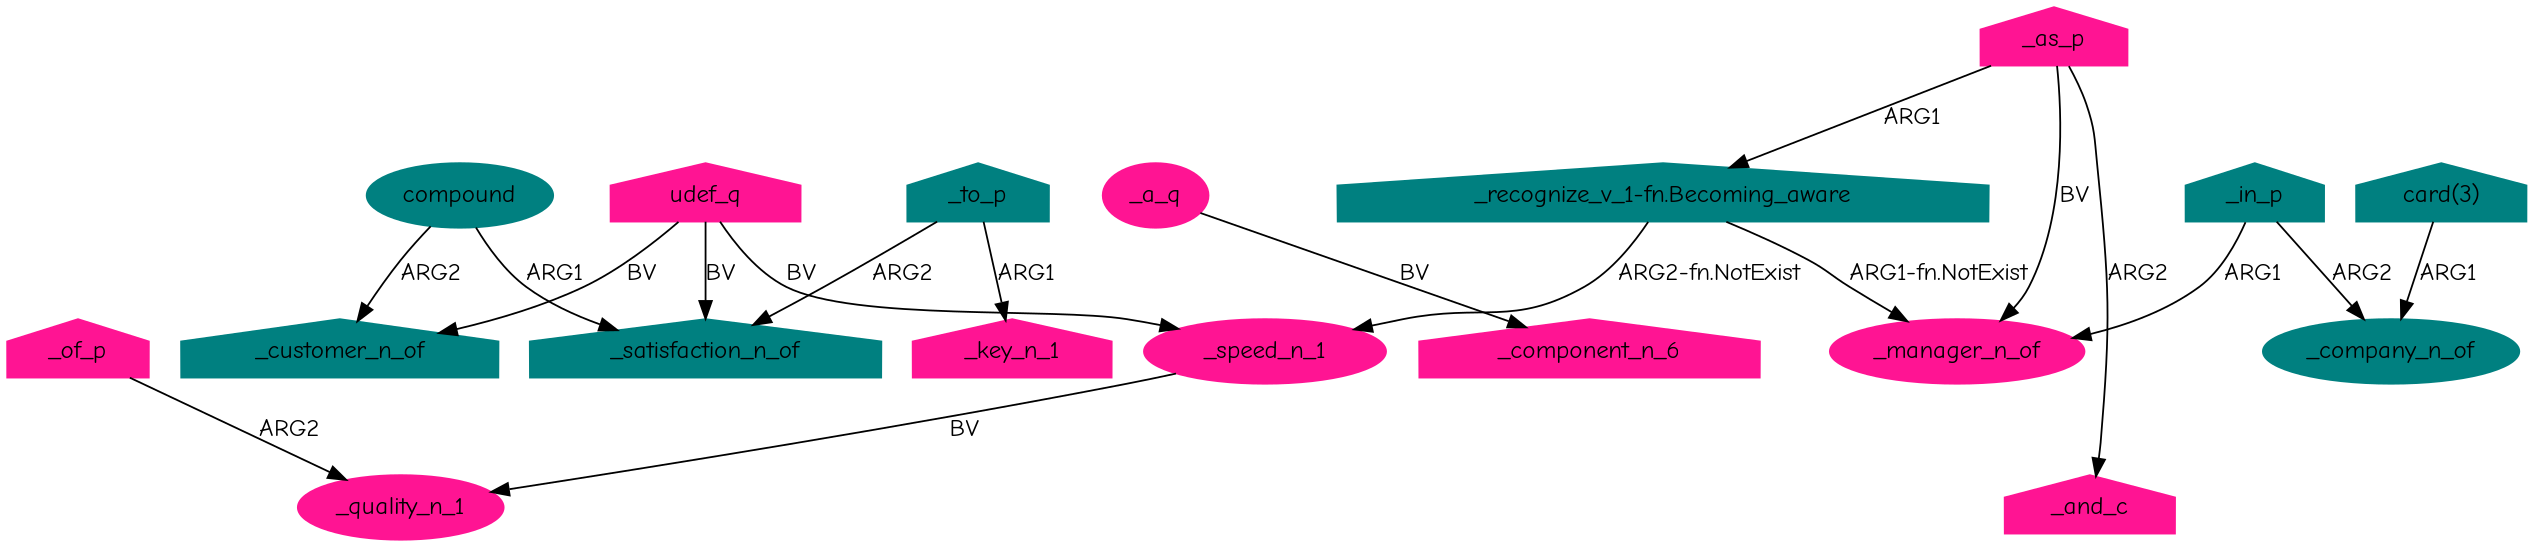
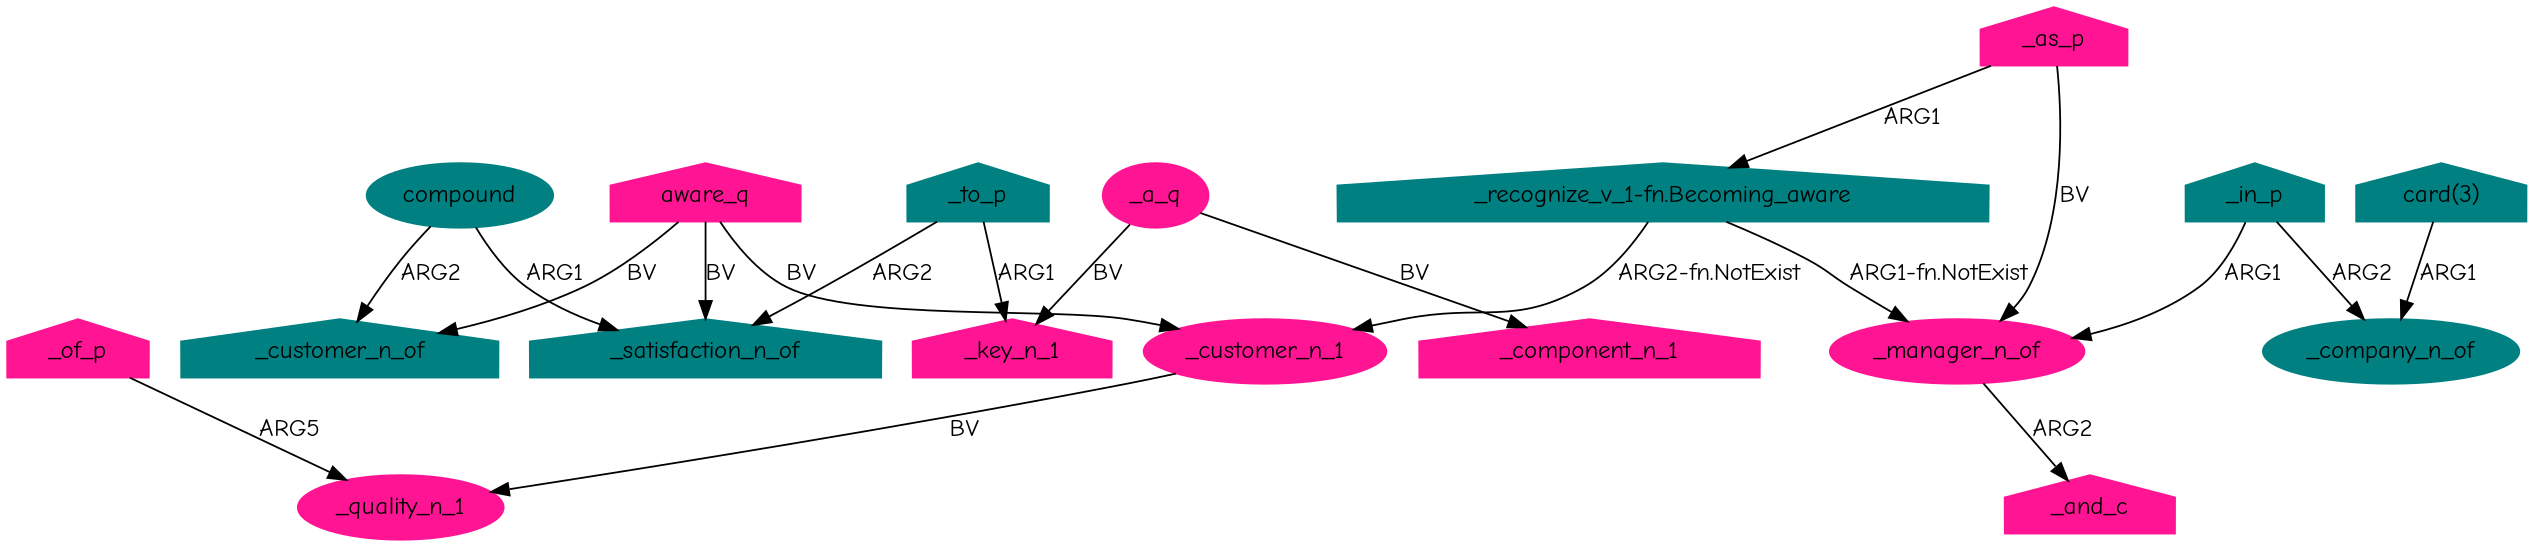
node "udef_q": label "udef_q" -> "aware_q"
edge "_as_p" -> "_and_c": now "_manager_n_of" -> "_and_c"
edge "_a_q" -> "_key_n_1": added, label "BV"
node "_speed_n_1": label "_speed_n_1" -> "_customer_n_1"
node "_component_n_6": label "_component_n_6" -> "_component_n_1"
edge "_of_p" -> "_quality_n_1": label "ARG2" -> "ARG5"
